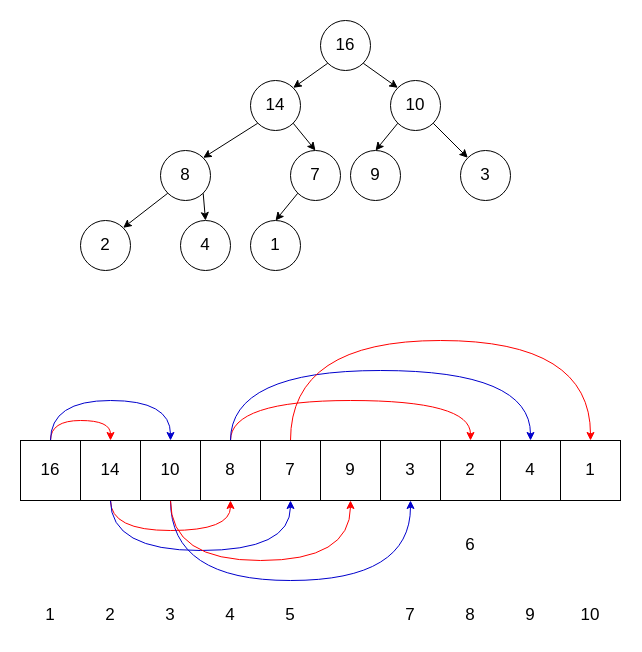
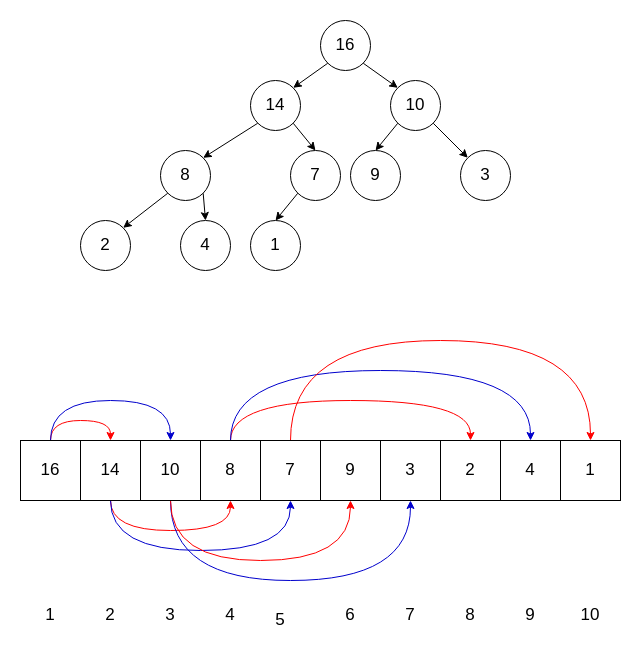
node "6": moved (471, 546) -> (351, 616)
node "5": moved (291, 616) -> (281, 621)
